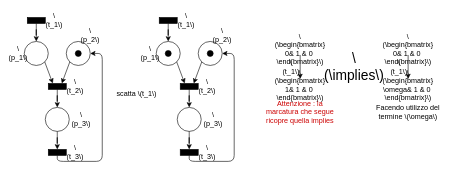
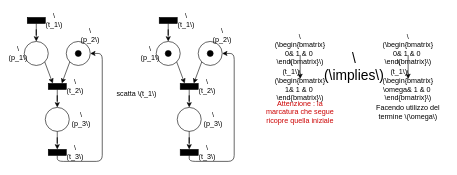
node "Attenzione : la marcatura che segue ricopre quella implies": label "Attenzione : la marcatura che segue ricopre quella implies" -> "Attenzione : la marcatura che segue ricopre quella iniziale"
